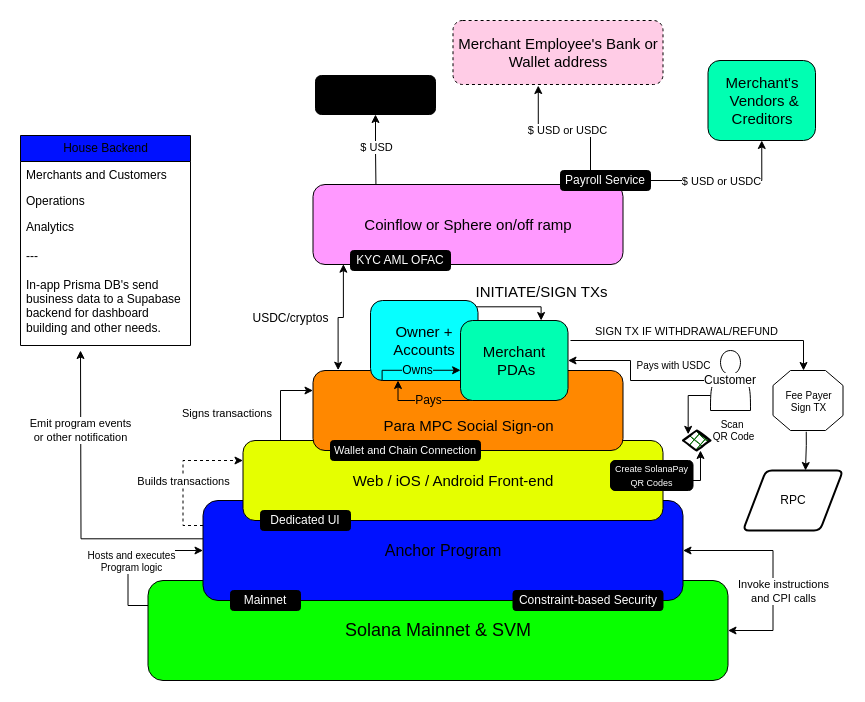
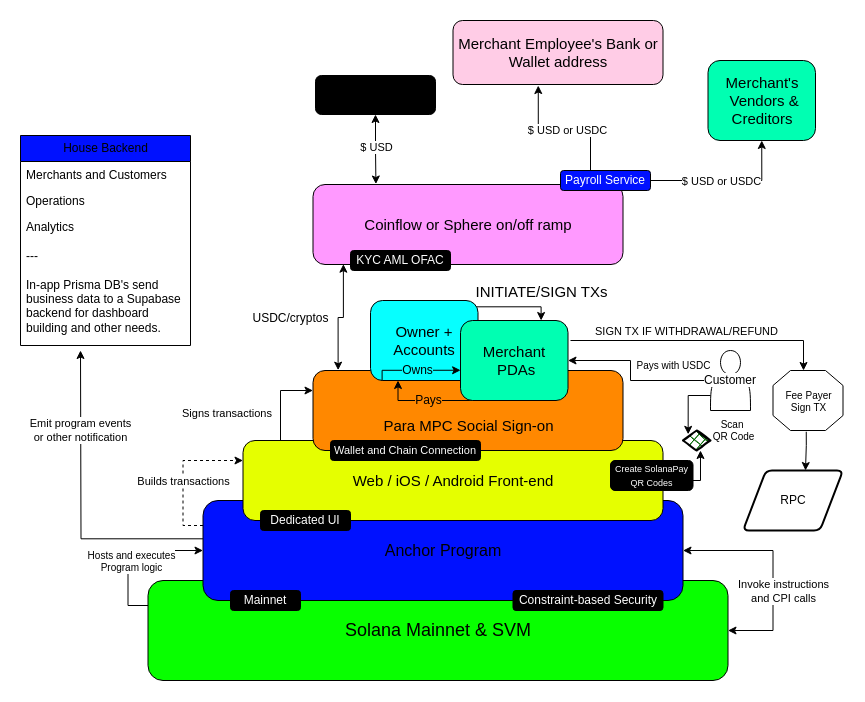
node "Merchant Employee's Bank or Wallet address": style dashed -> solid
edge "Coinflow or Sphere on/off ramp" -> "Owner's Bank Account": arrowhead none -> classic
node "Payroll Service": fillcolor #000000 -> #0011ff
